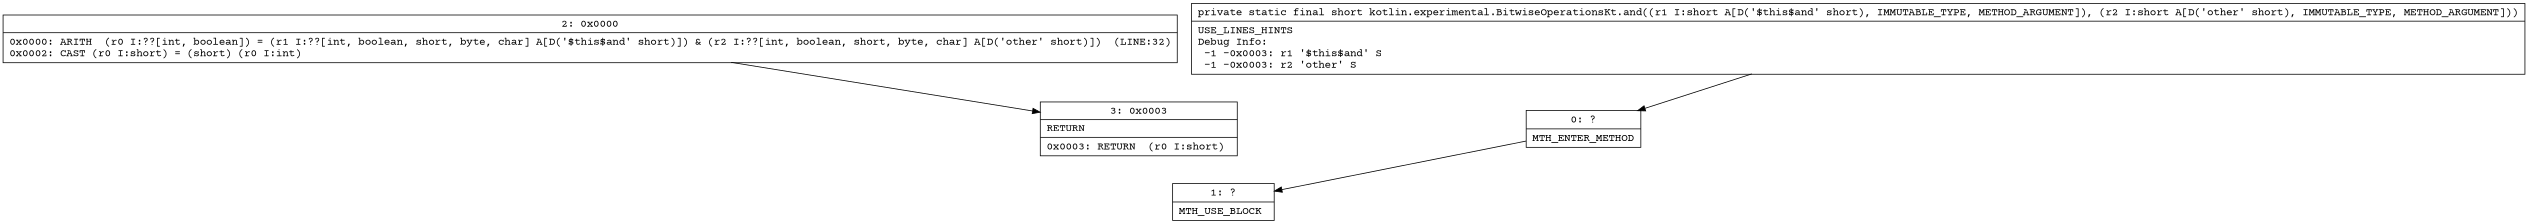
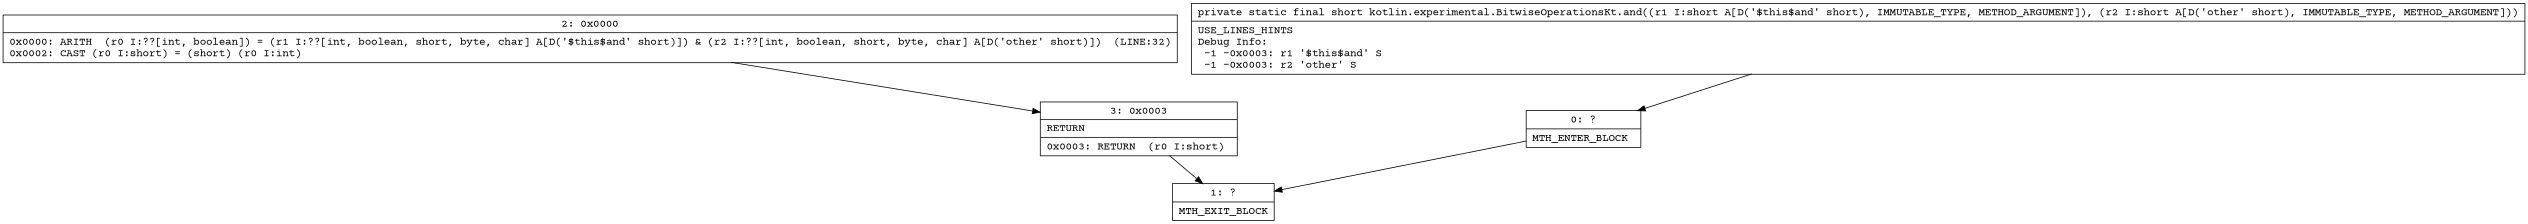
node "0: ?": text "MTH_ENTER_METHOD" -> "MTH_ENTER_BLOCK"
edge "3: 0x0003" -> "1: ?": added
node "1: ?": text "MTH_USE_BLOCK" -> "MTH_EXIT_BLOCK"
